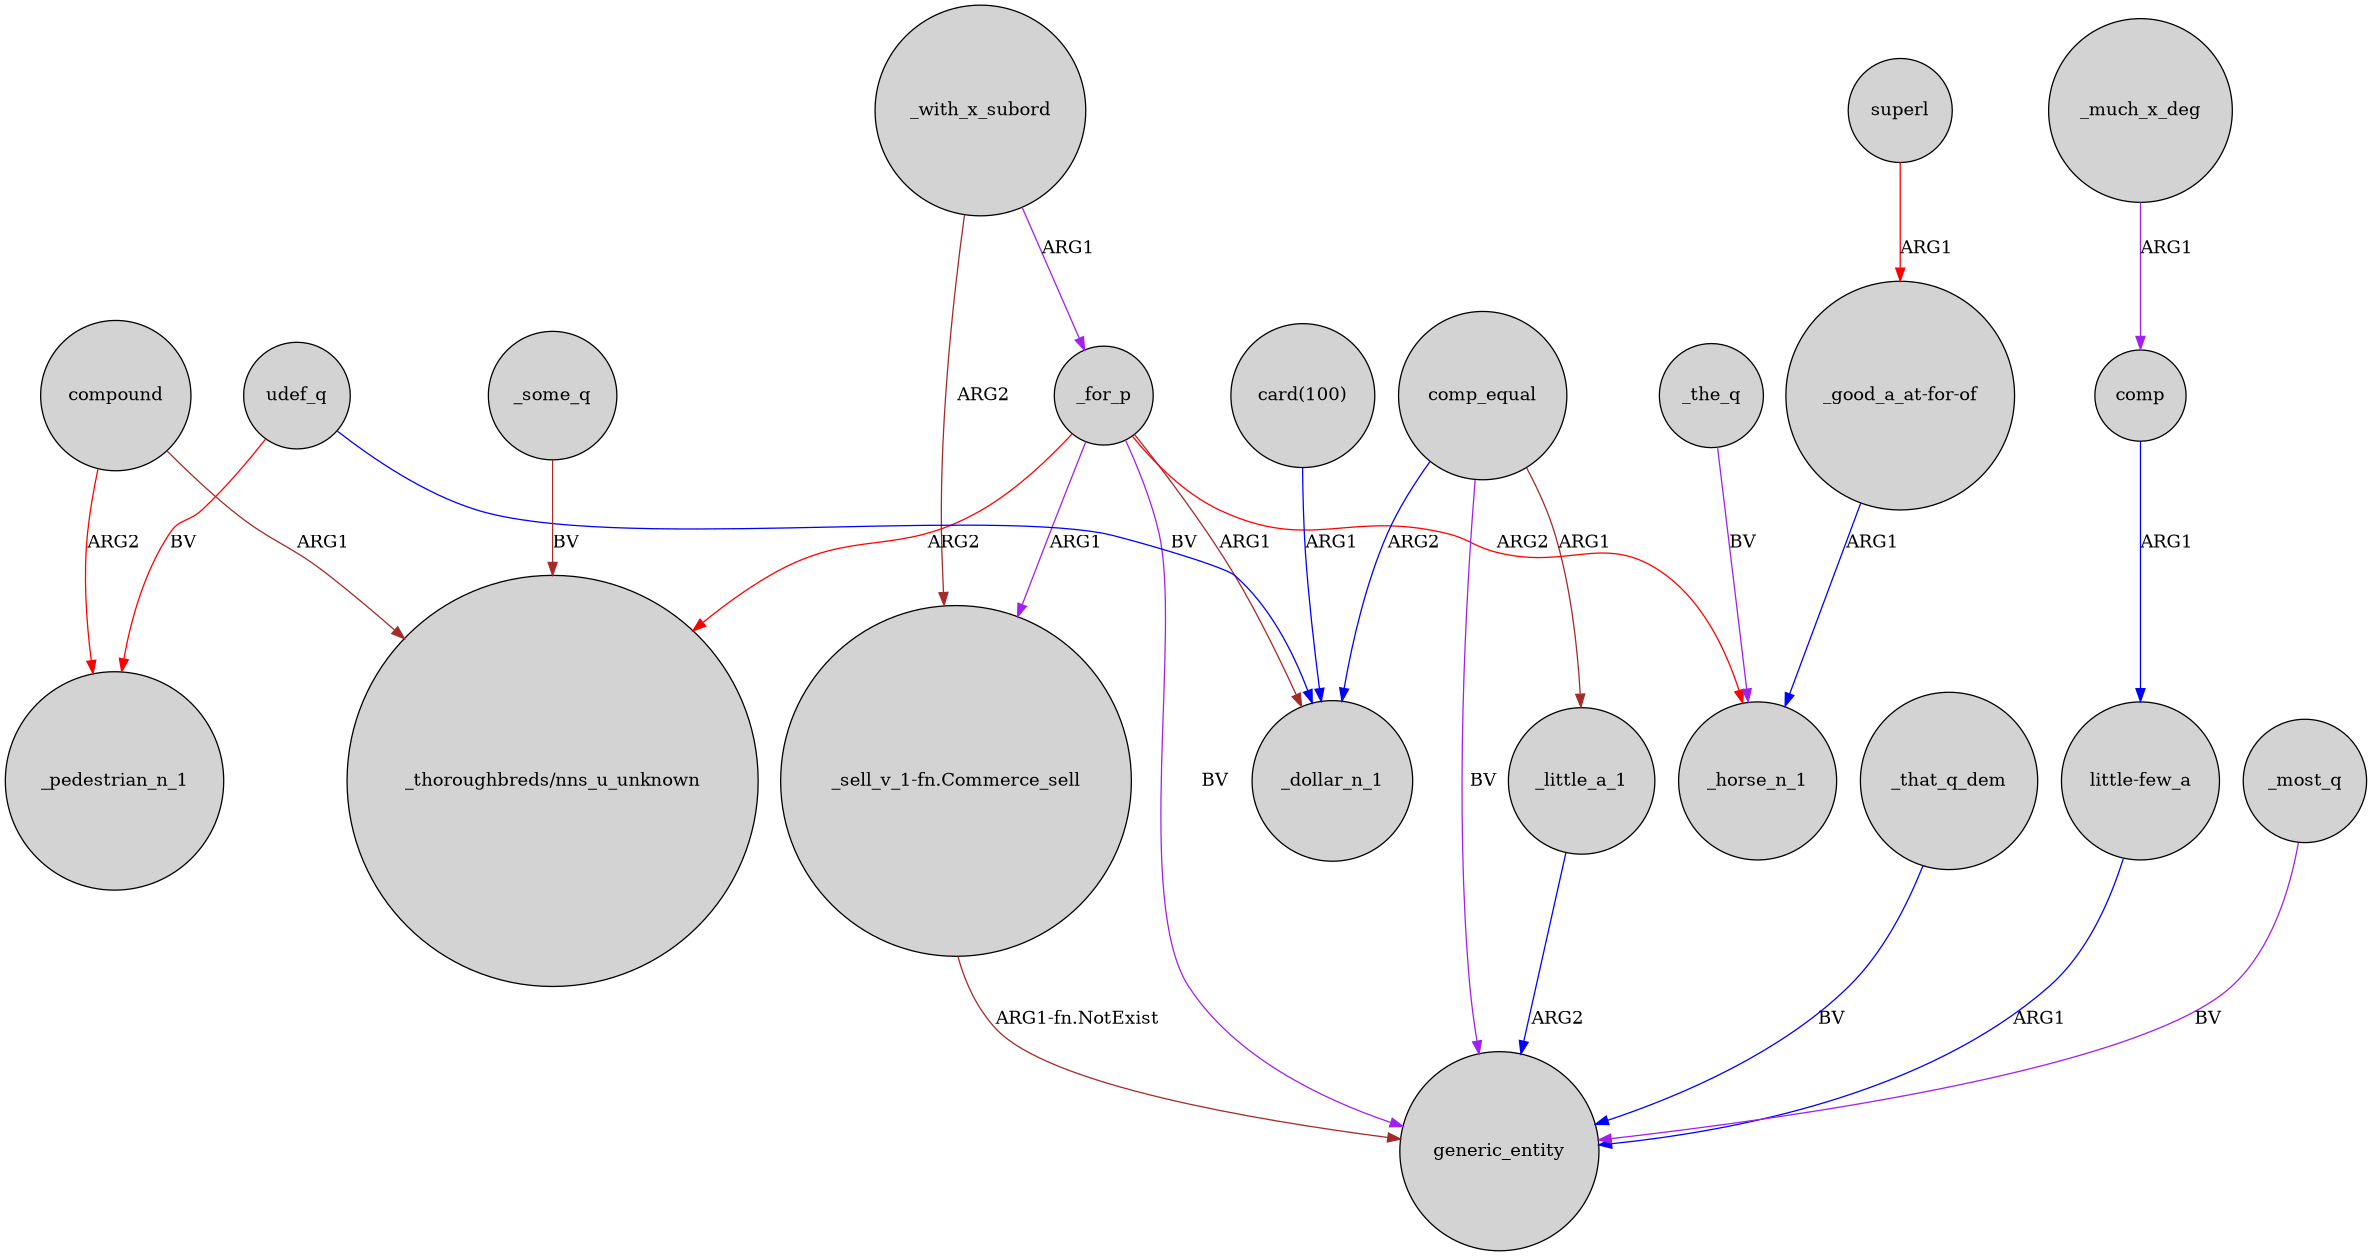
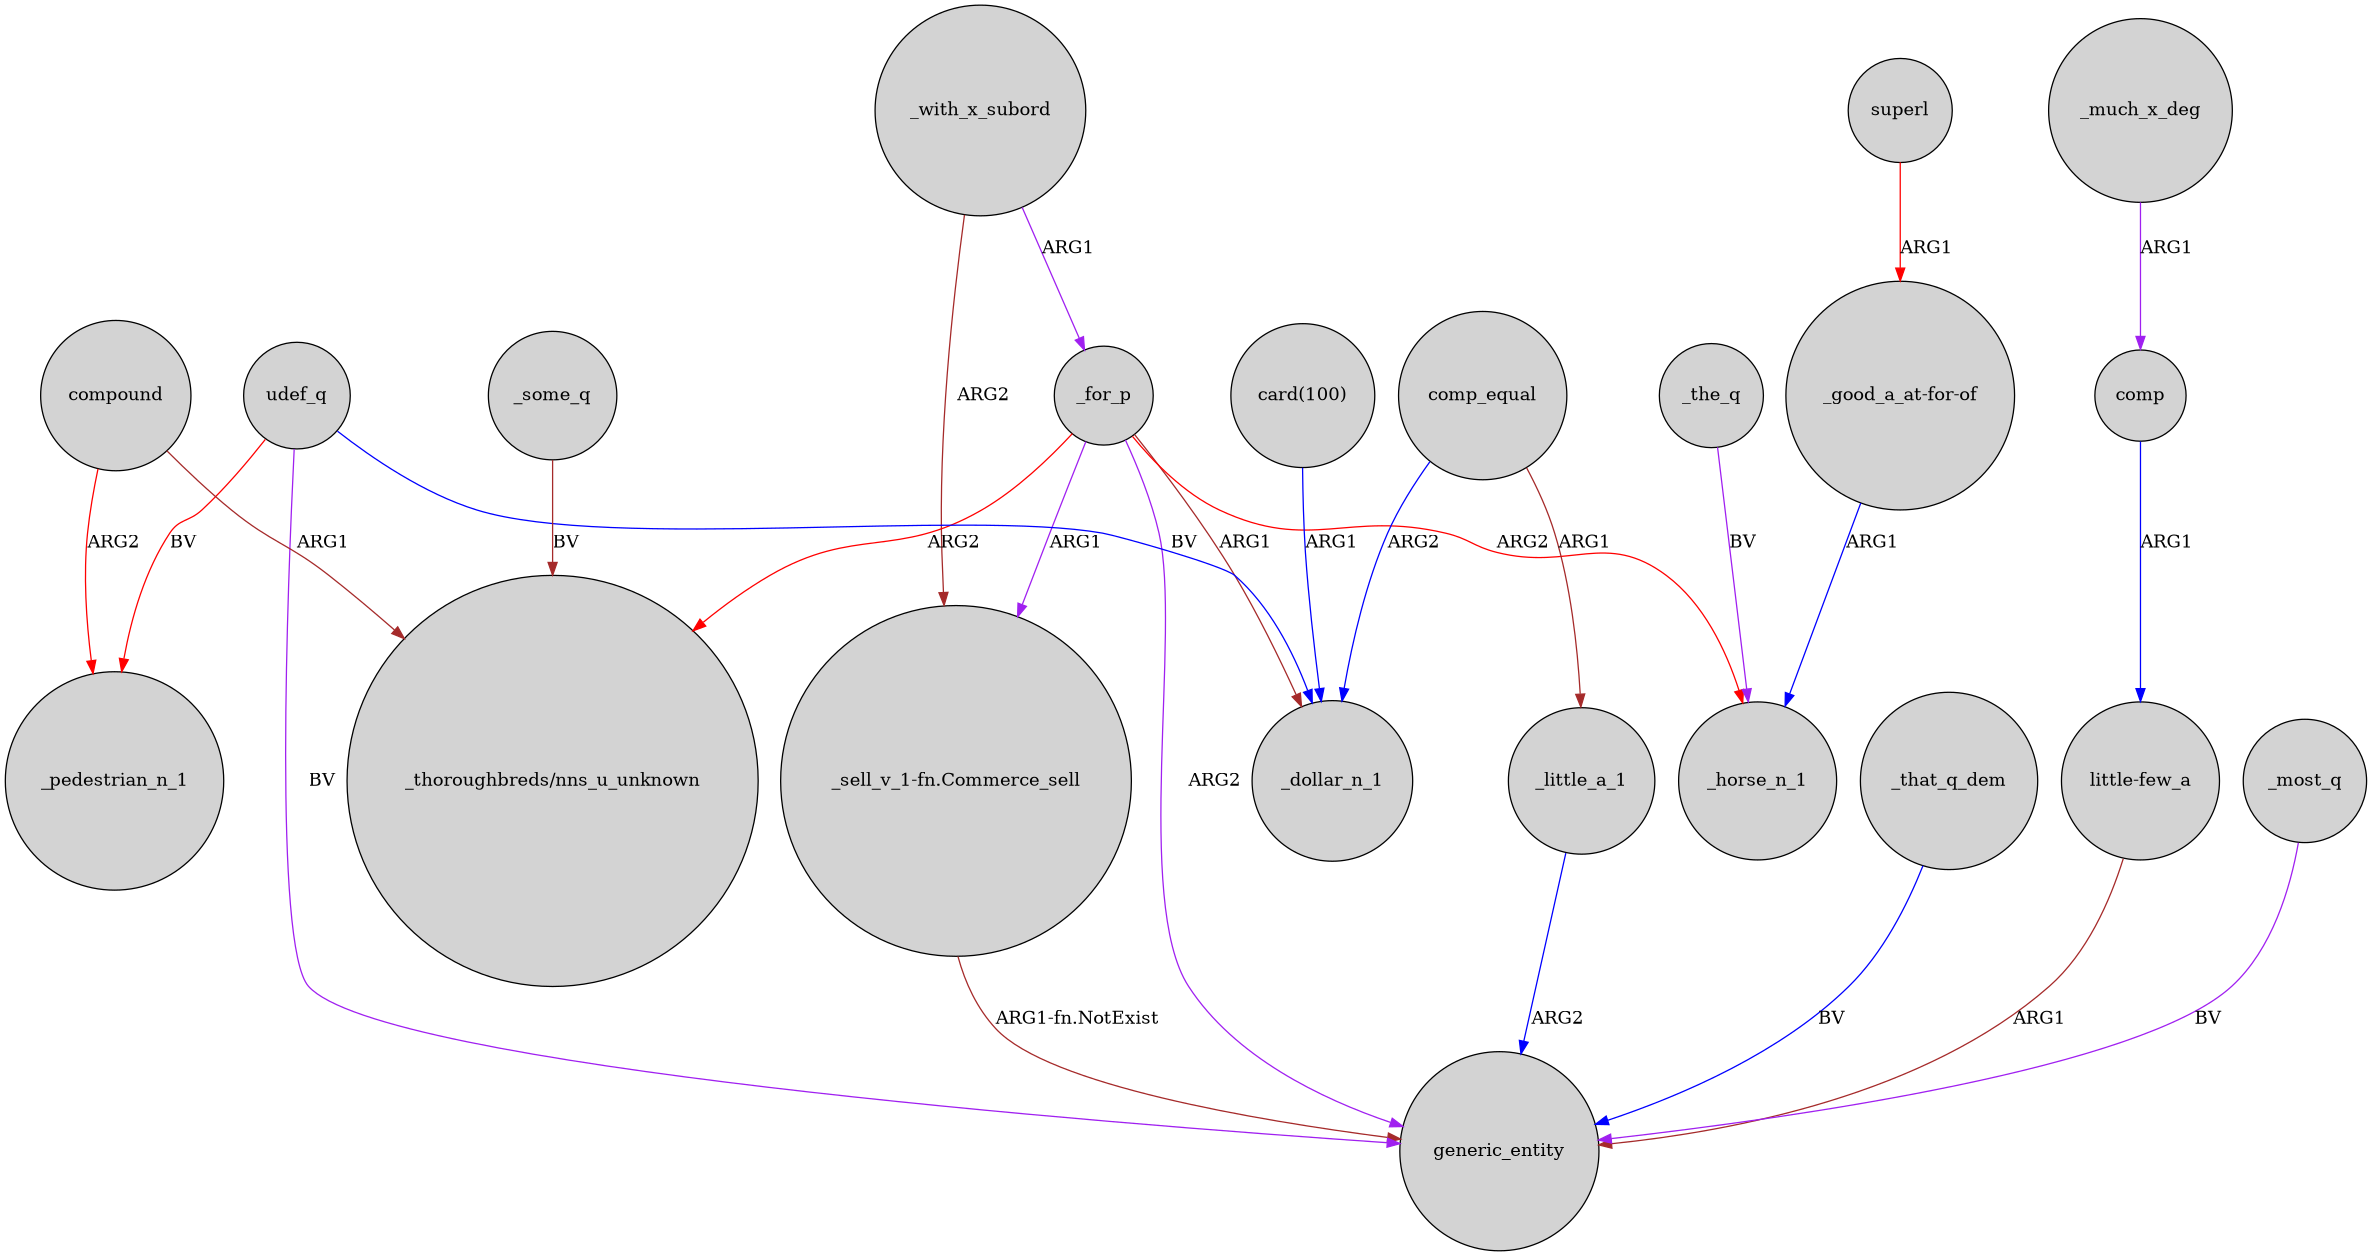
edge "comp_equal" -> "generic_entity": now "udef_q" -> "generic_entity"
edge "_for_p" -> "generic_entity": label "BV" -> "ARG2"
edge "little-few_a" -> "generic_entity": color blue -> brown
